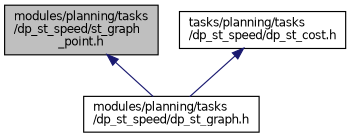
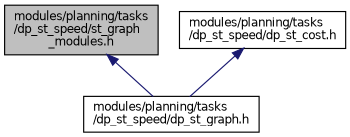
node "modules/planning/tasks /dp_st_speed/st_graph _point.h": label "modules/planning/tasks /dp_st_speed/st_graph _point.h" -> "modules/planning/tasks /dp_st_speed/st_graph _modules.h"
node "tasks/planning/tasks /dp_st_speed/dp_st_cost.h": label "tasks/planning/tasks /dp_st_speed/dp_st_cost.h" -> "modules/planning/tasks /dp_st_speed/dp_st_cost.h"
